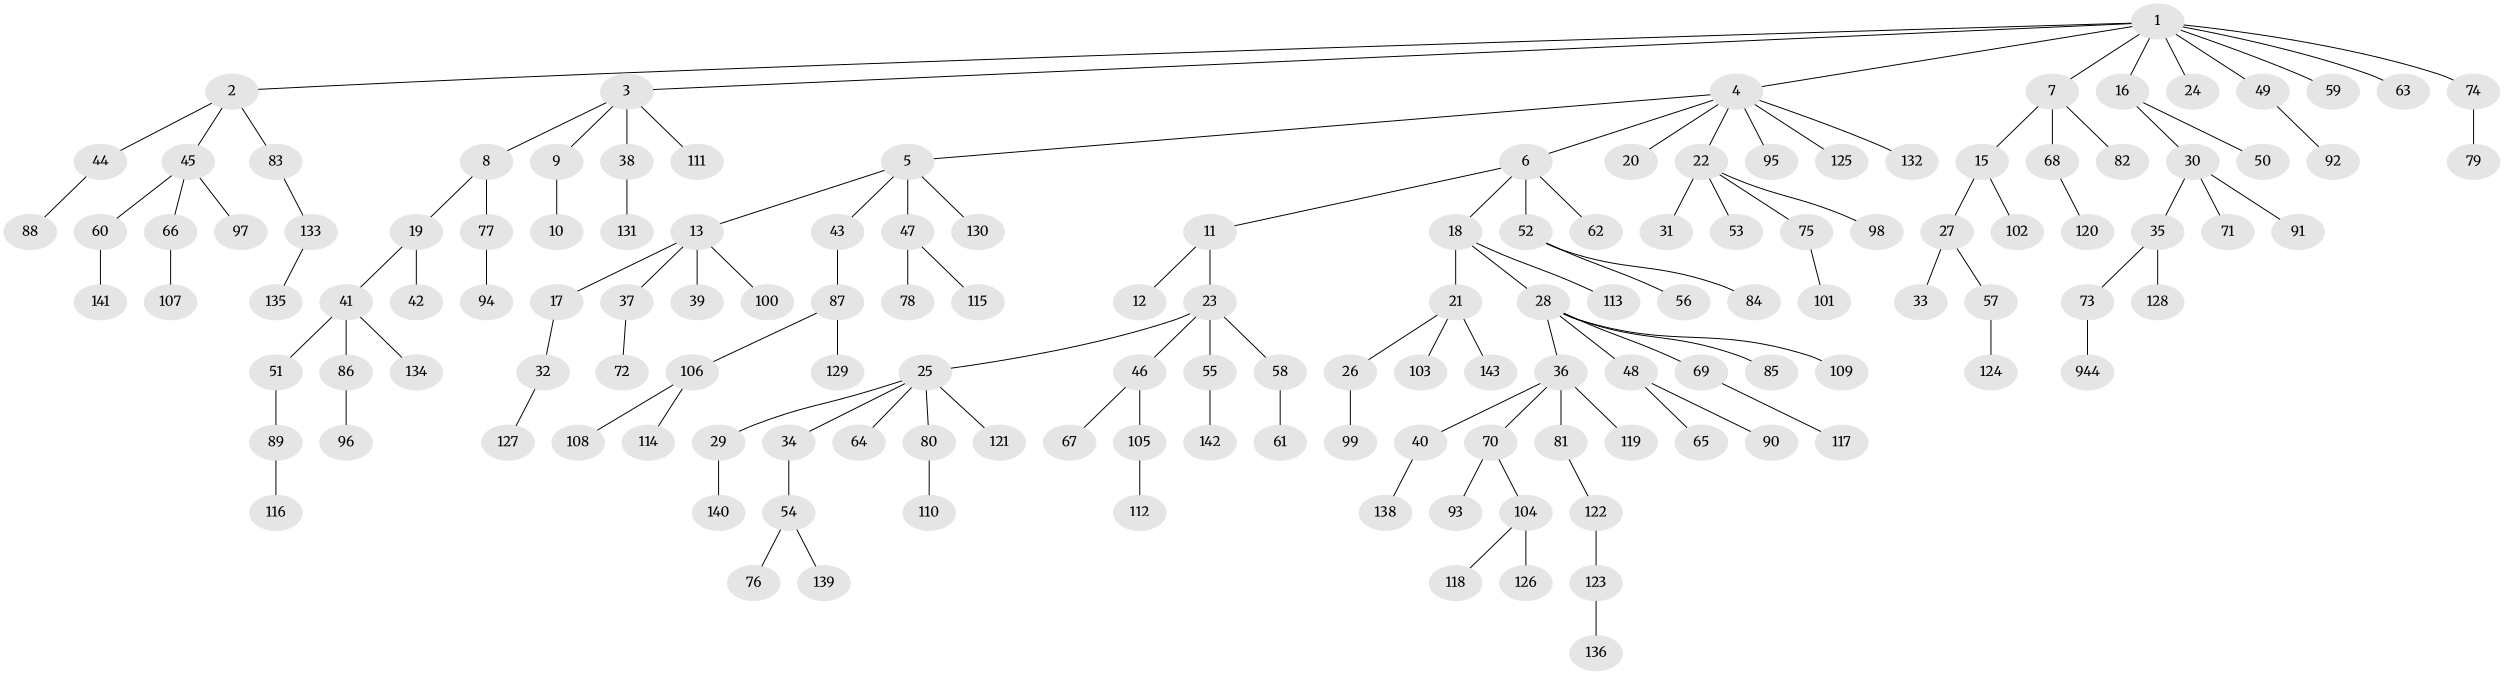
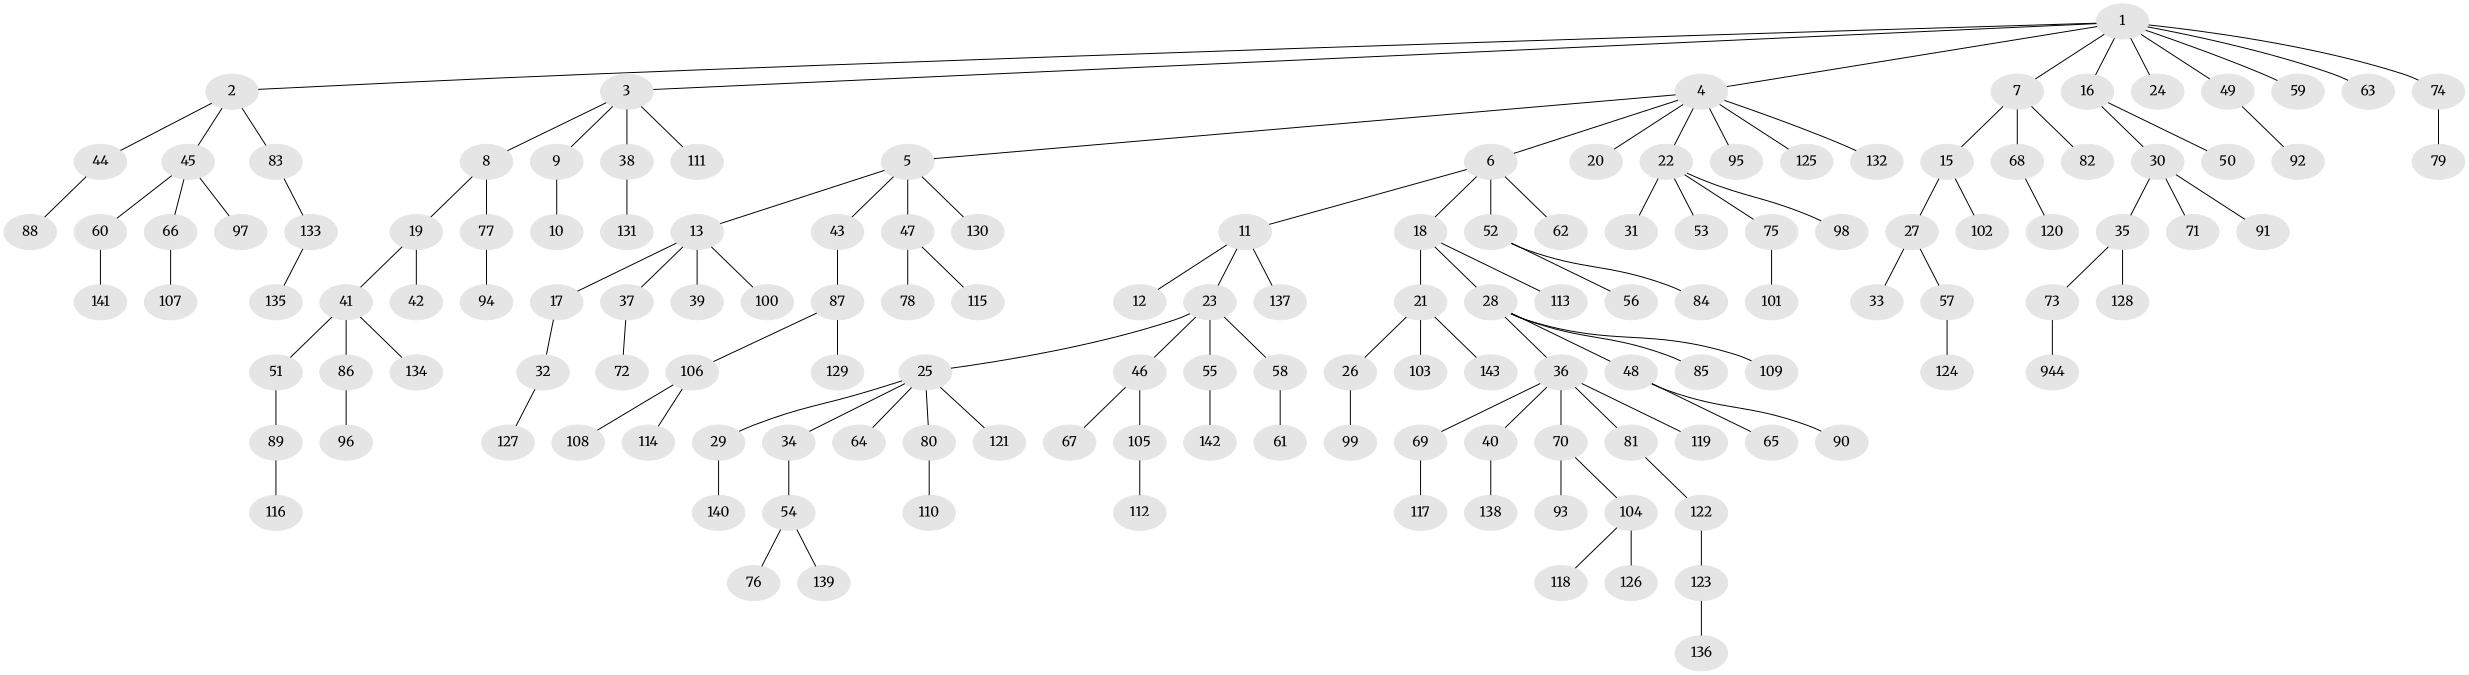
node "137": added
edge "28" -- "69": now "36" -- "69"
